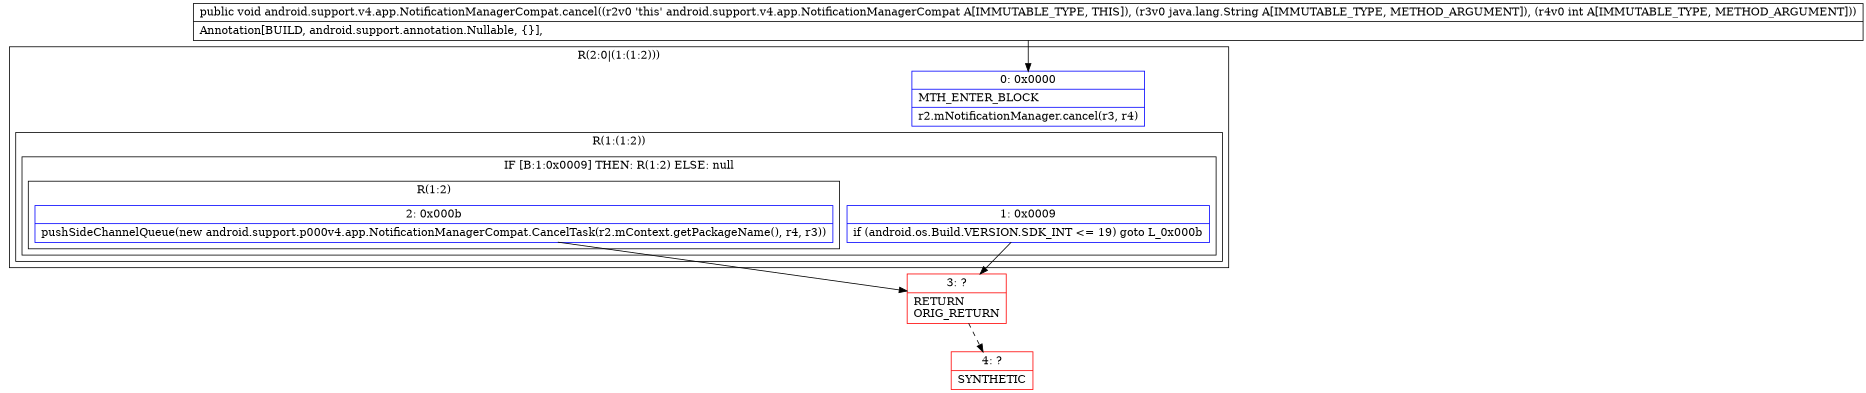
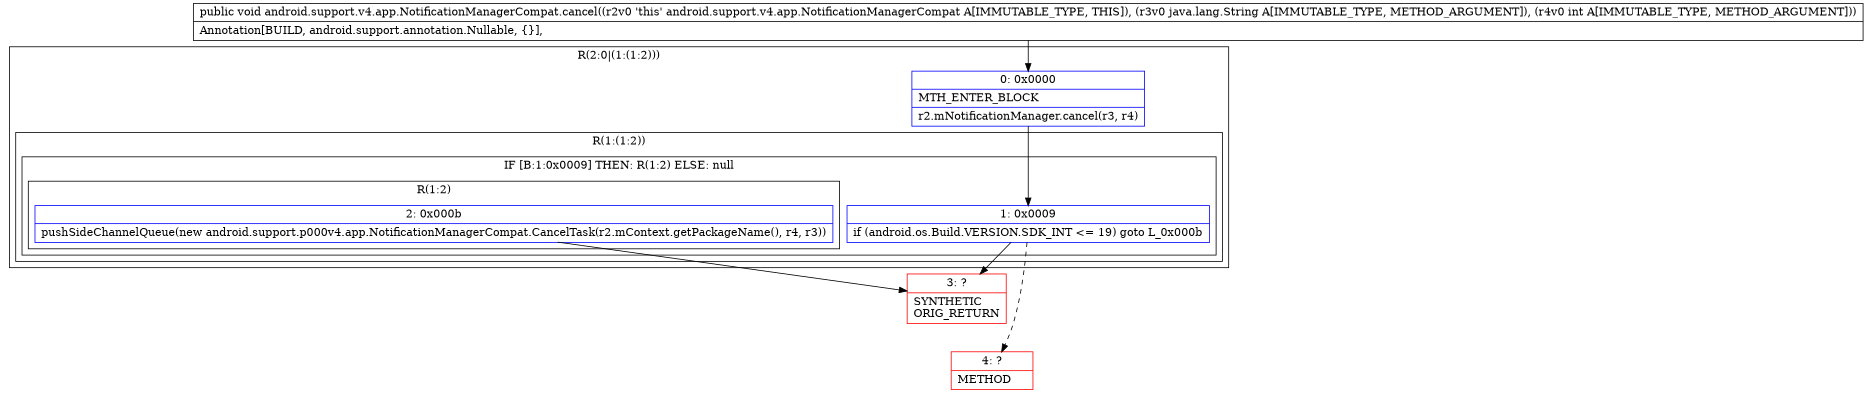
edge "0: 0x0000" -> "1: 0x0009": added
node "3: ?": text "RETURN" -> "SYNTHETIC"
edge "3: ?" -> "4: ?": now "1: 0x0009" -> "4: ?"
node "4: ?": text "SYNTHETIC" -> "METHOD"
